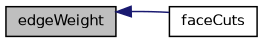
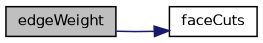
edge "faceCuts" -> "edgeWeight": reversed
